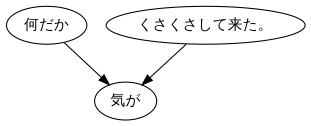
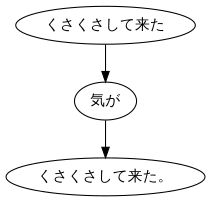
node "何だか": label "何だか" -> "くさくさして来た"
edge "くさくさして来た。" -> "気が": reversed
